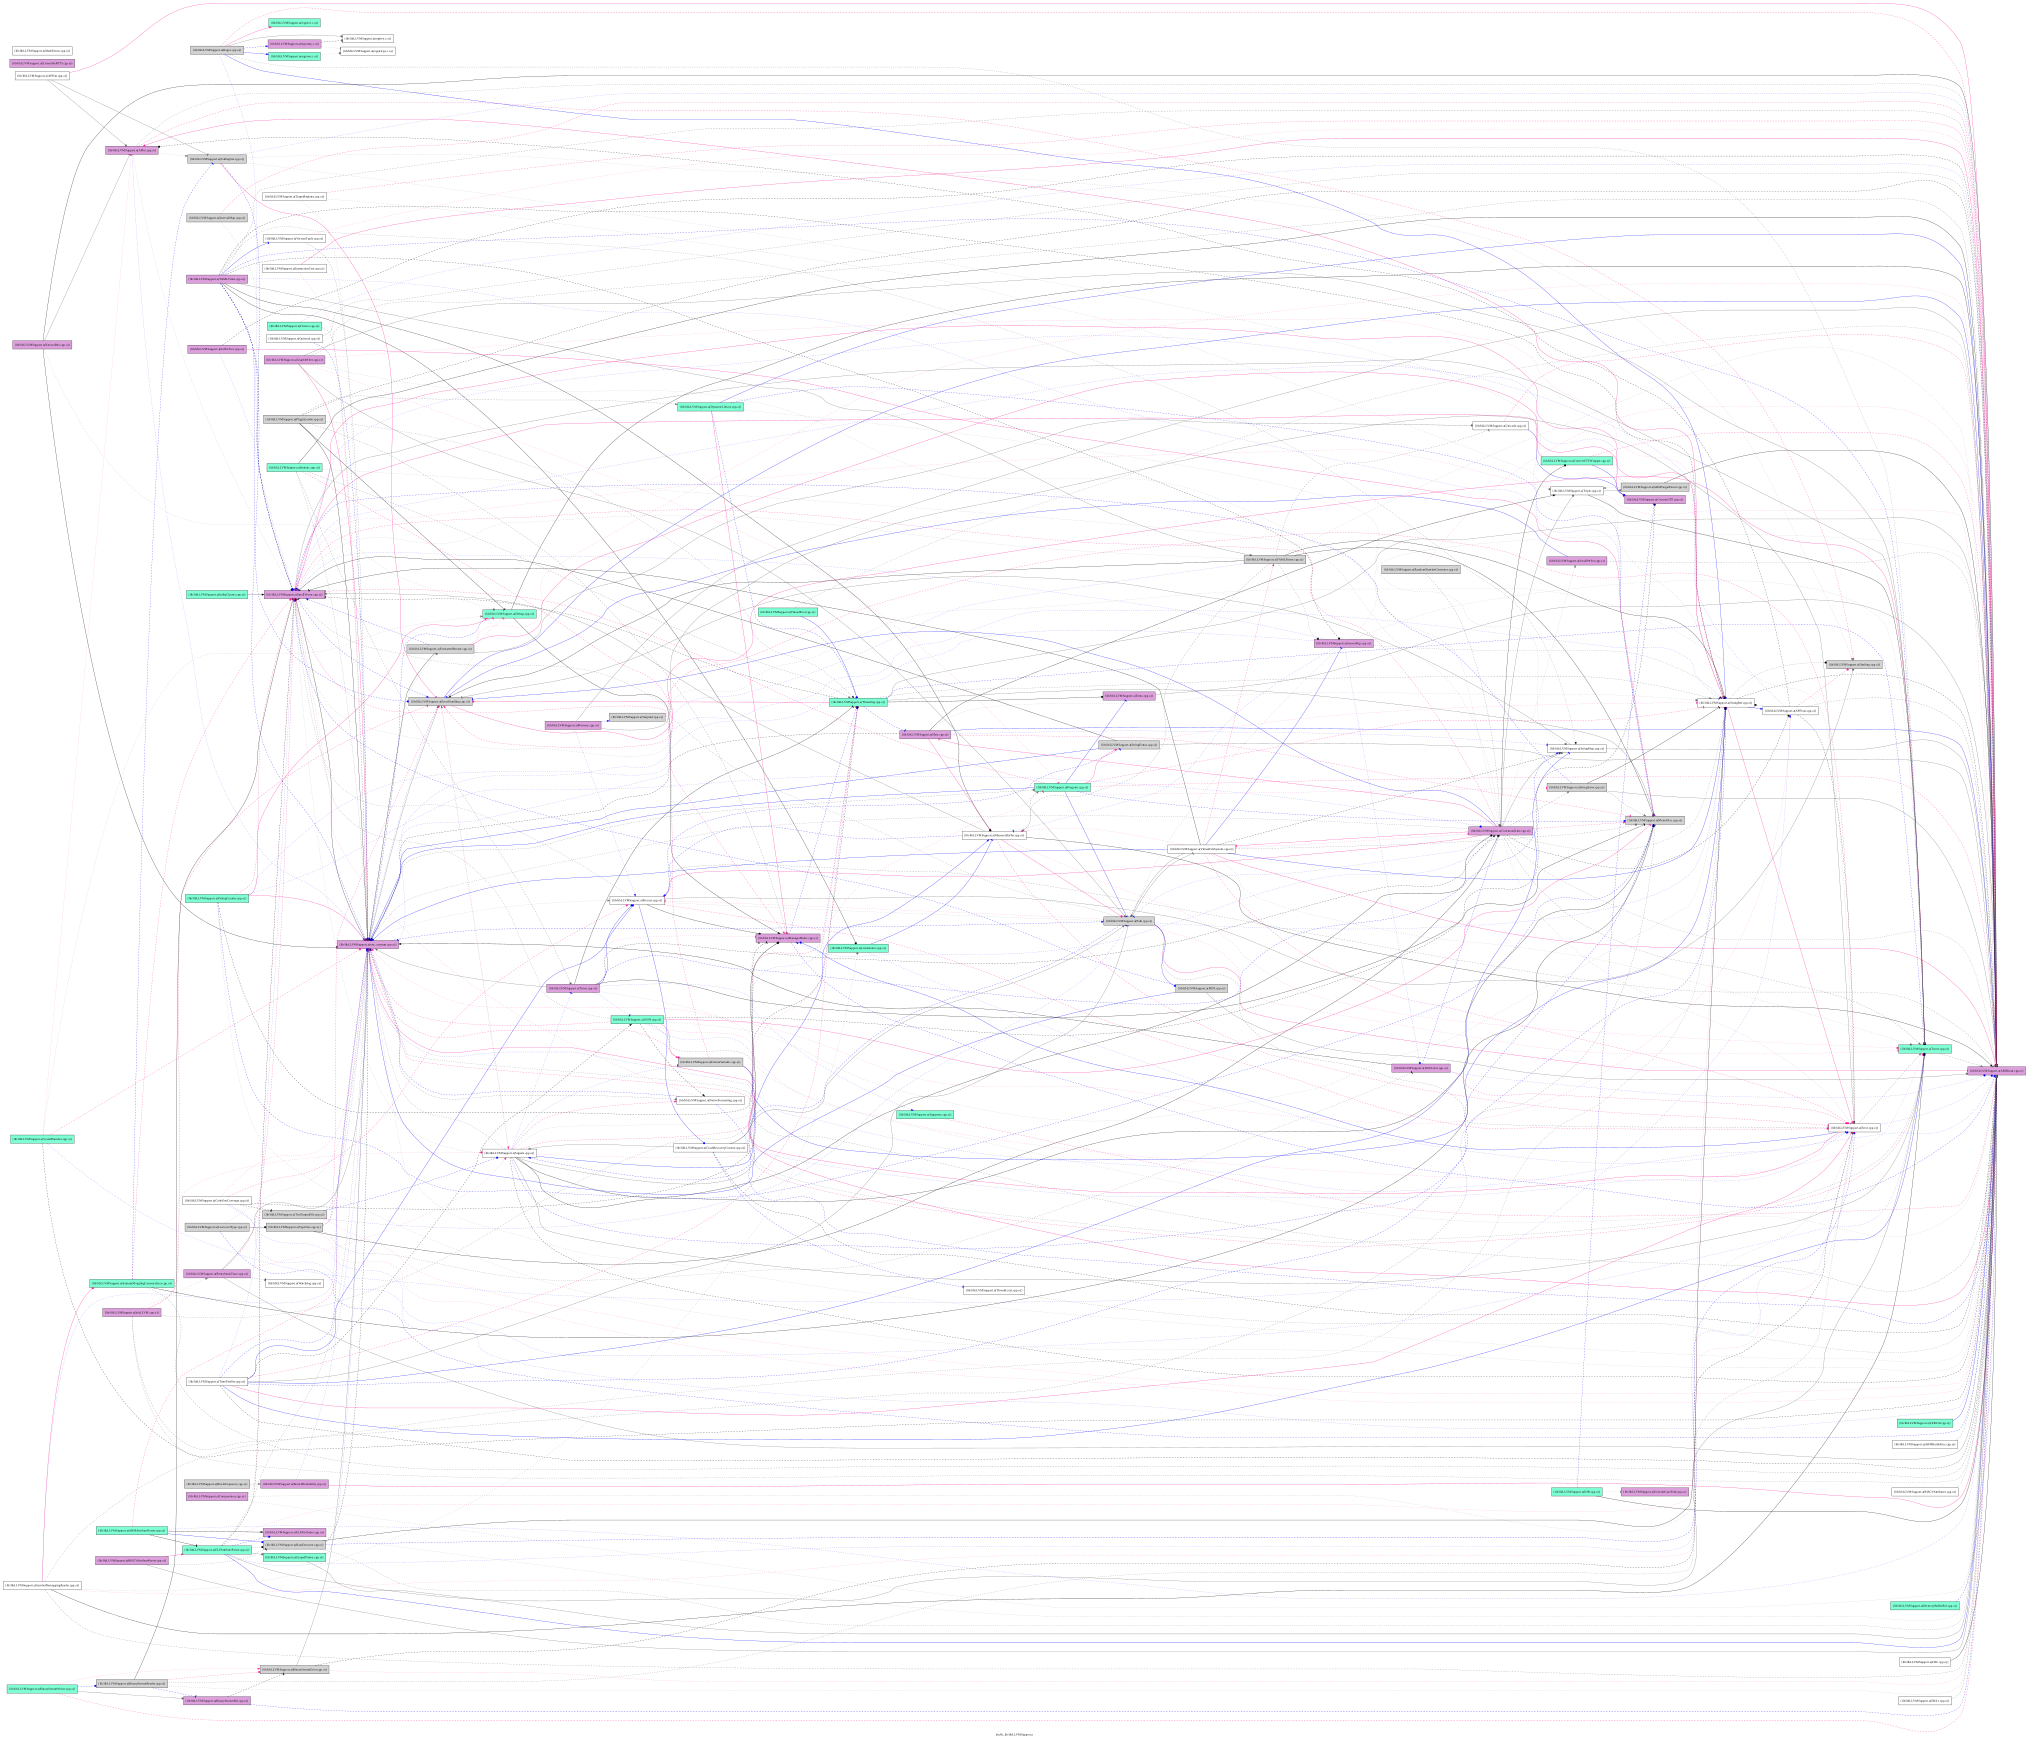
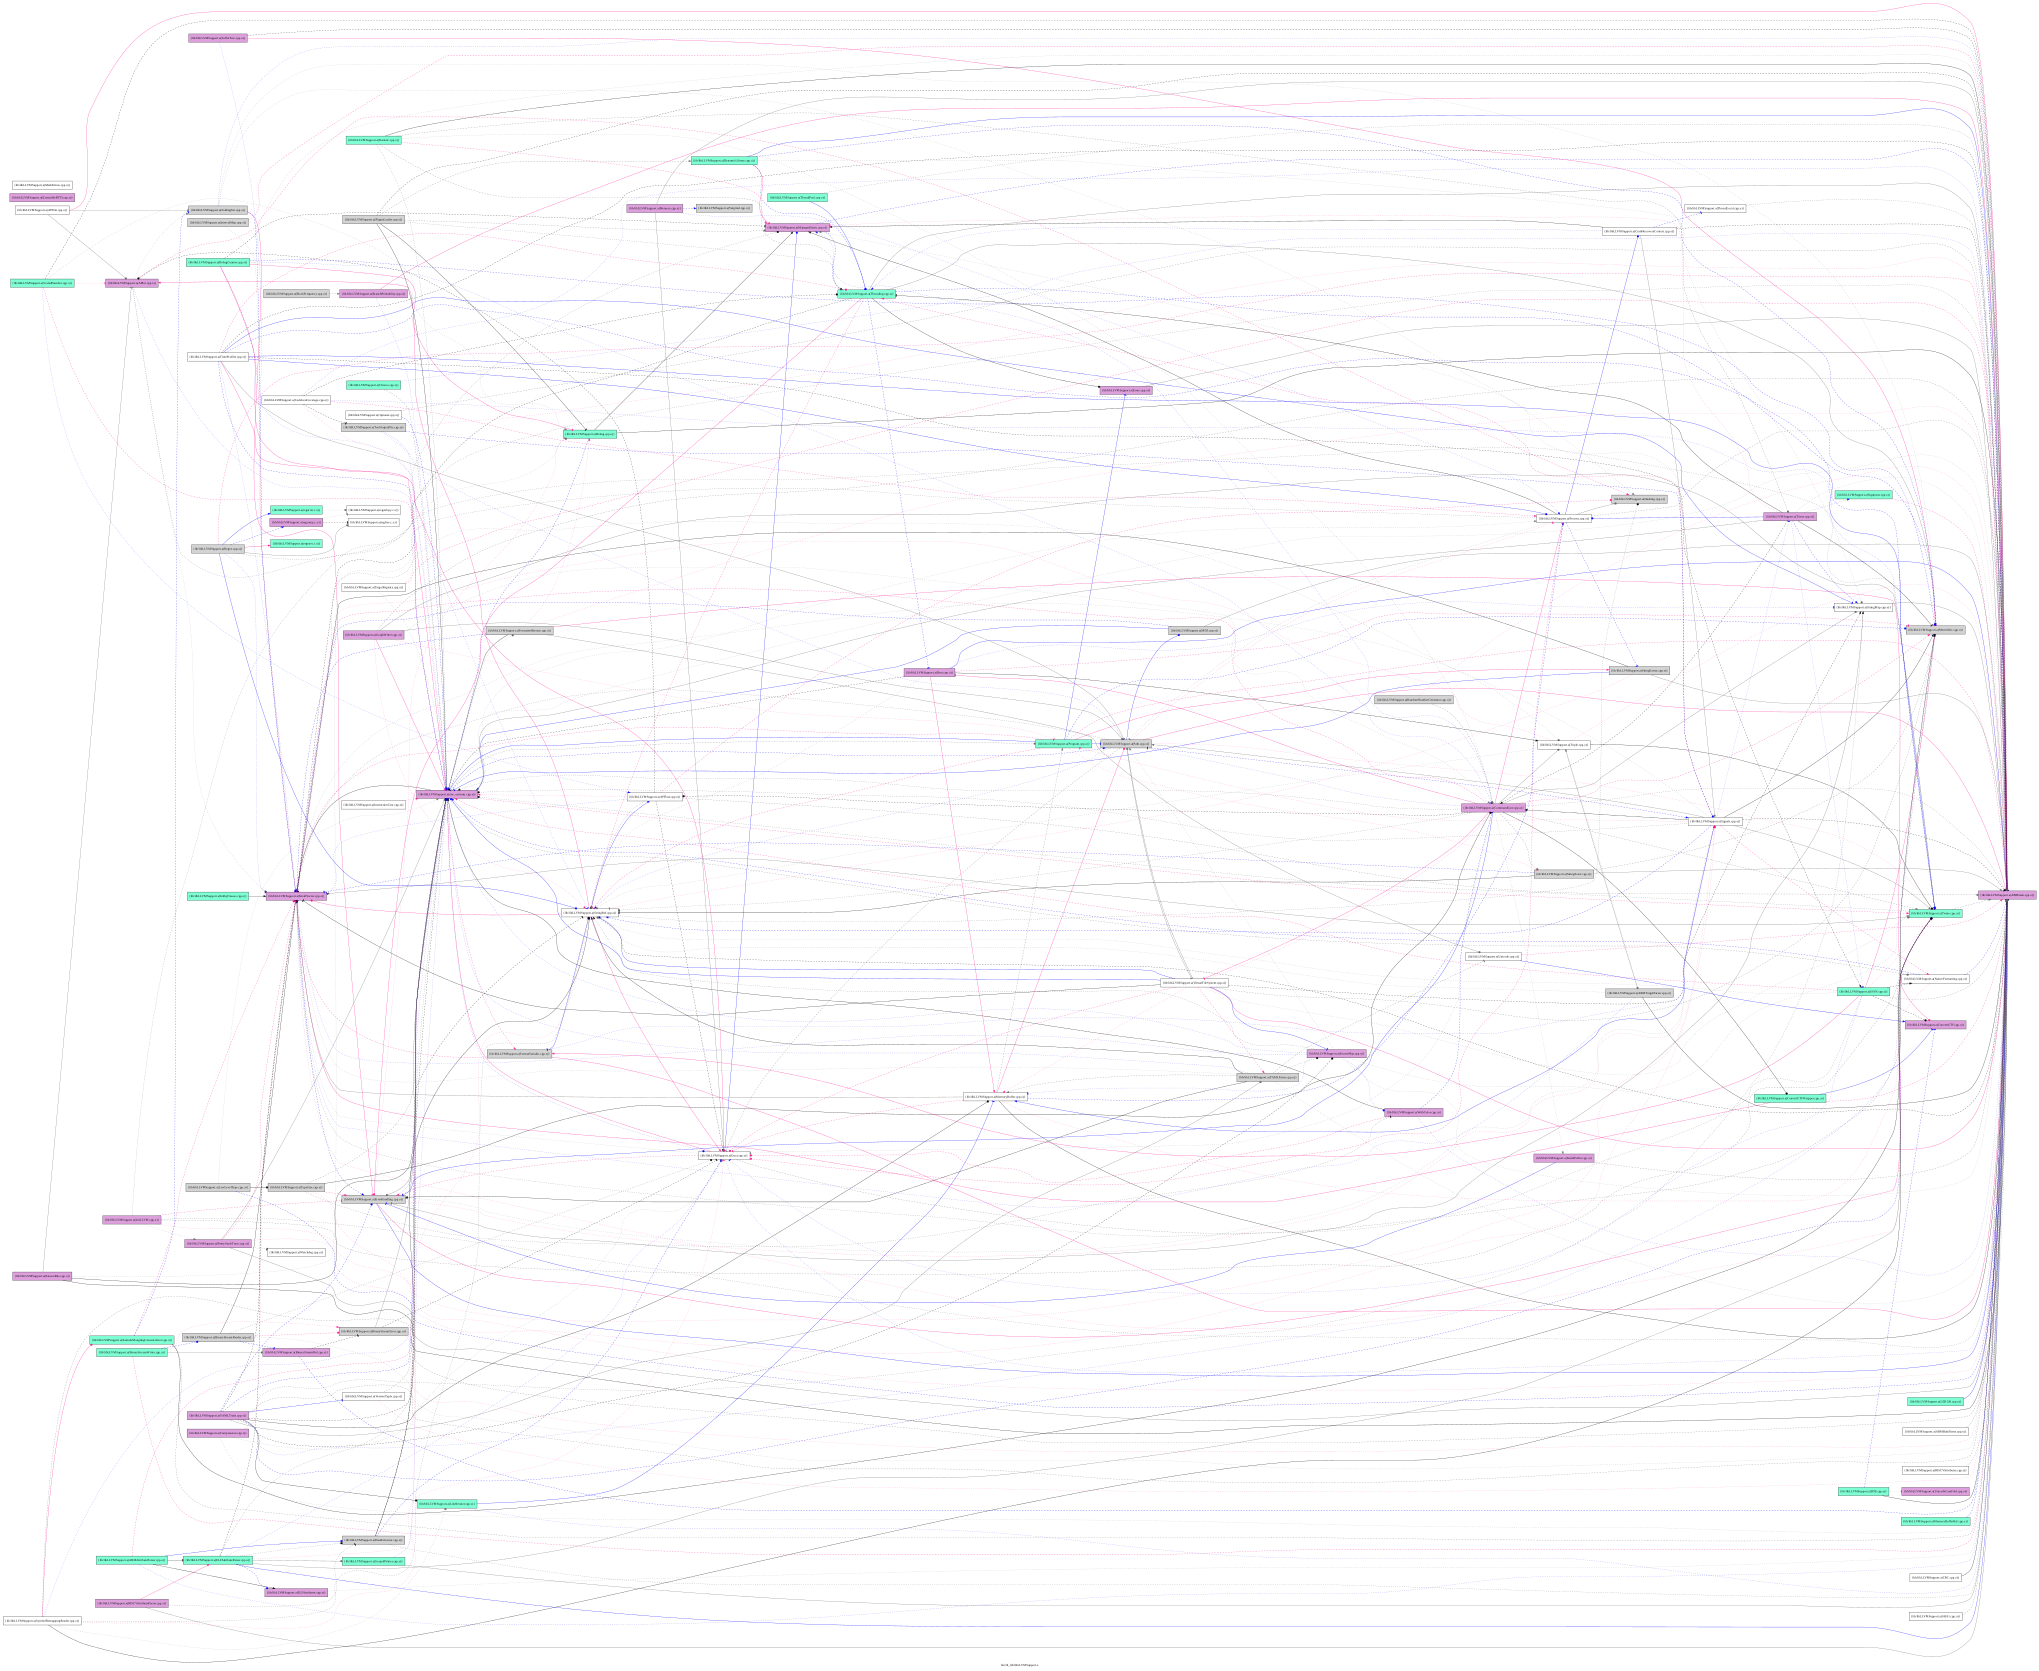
edge "{lib/libLLVMSupport.a(InstructionCost.cpp.o)}" -> "{lib/libLLVMSupport.a(ABIBreak.cpp.o)}": removed
edge "{lib/libLLVMSupport.a(YAMLParser.cpp.o)}" -> "{lib/libLLVMSupport.a(MemAlloc.cpp.o)}": removed
edge "{lib/libLLVMSupport.a(Threading.cpp.o)}" -> "{lib/libLLVMSupport.a(StringRef.cpp.o)}": color gray40 -> deeppink
edge "{lib/libLLVMSupport.a(SmallVector.cpp.o)}" -> "{lib/libLLVMSupport.a(raw_ostream.cpp.o)}": reversed
